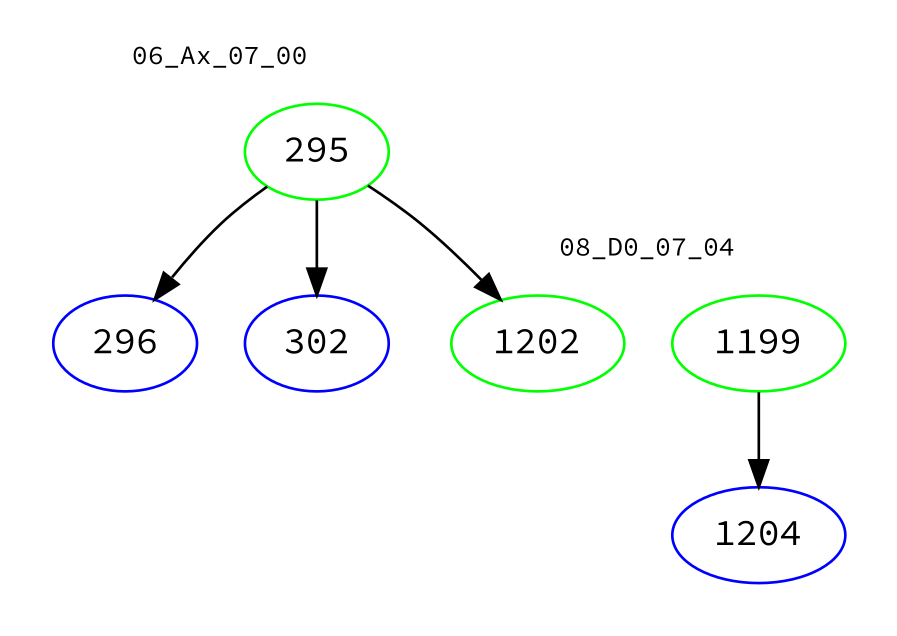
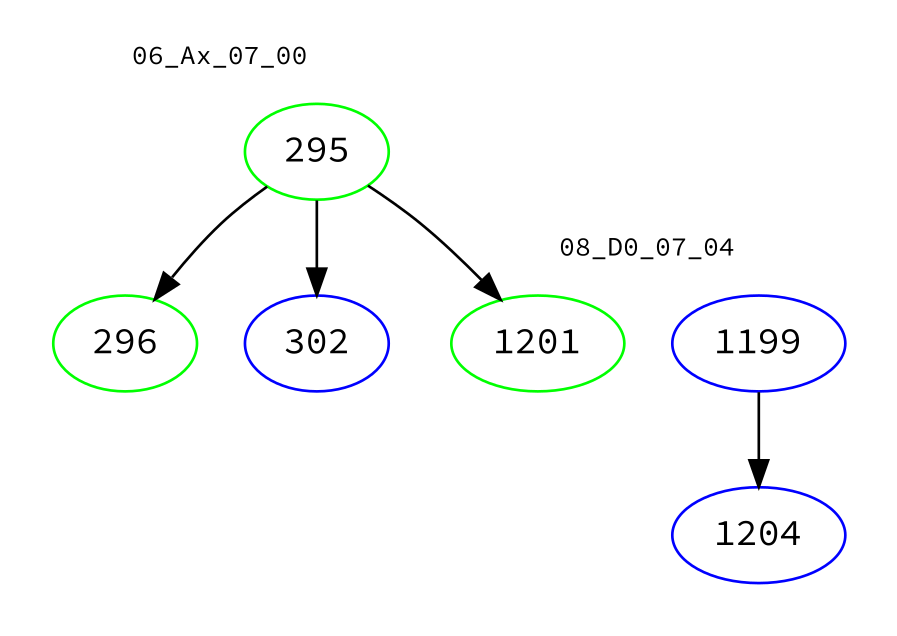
node "296": color blue -> green
node "1202": label "1202" -> "1201"
node "1199": color green -> blue
